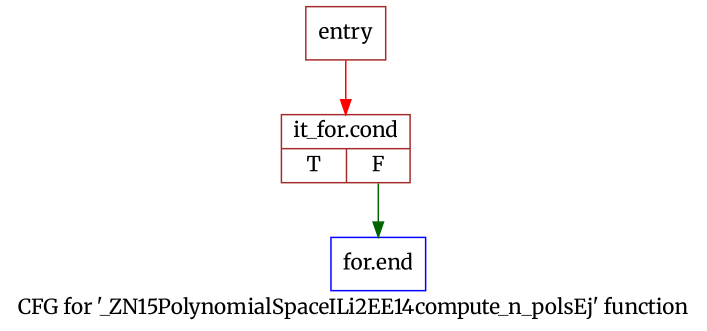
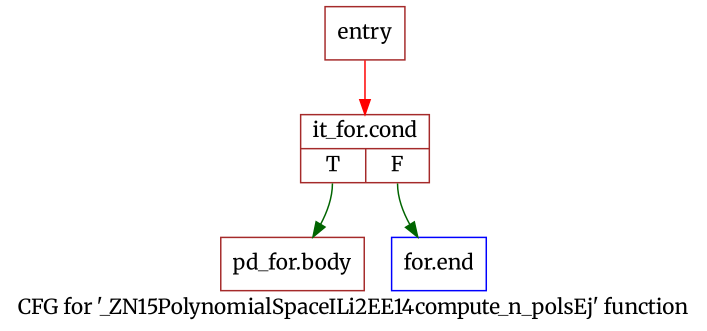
node "pd_for.body": added
